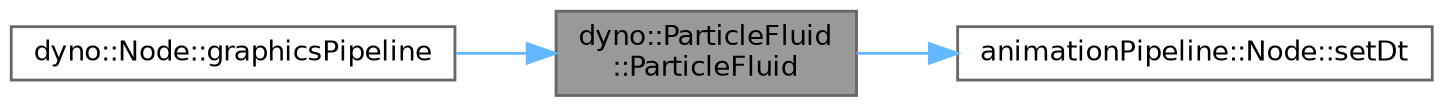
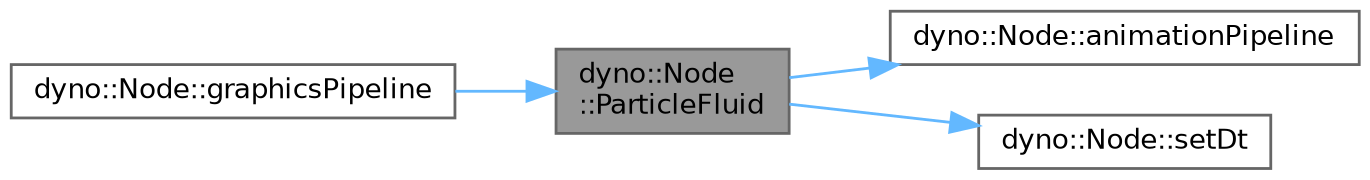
node "dyno::Node::animationPipeline": added
node "dyno::ParticleFluid ::ParticleFluid": label "dyno::ParticleFluid ::ParticleFluid" -> "dyno::Node ::ParticleFluid"
node "animationPipeline::Node::setDt": label "animationPipeline::Node::setDt" -> "dyno::Node::setDt"
